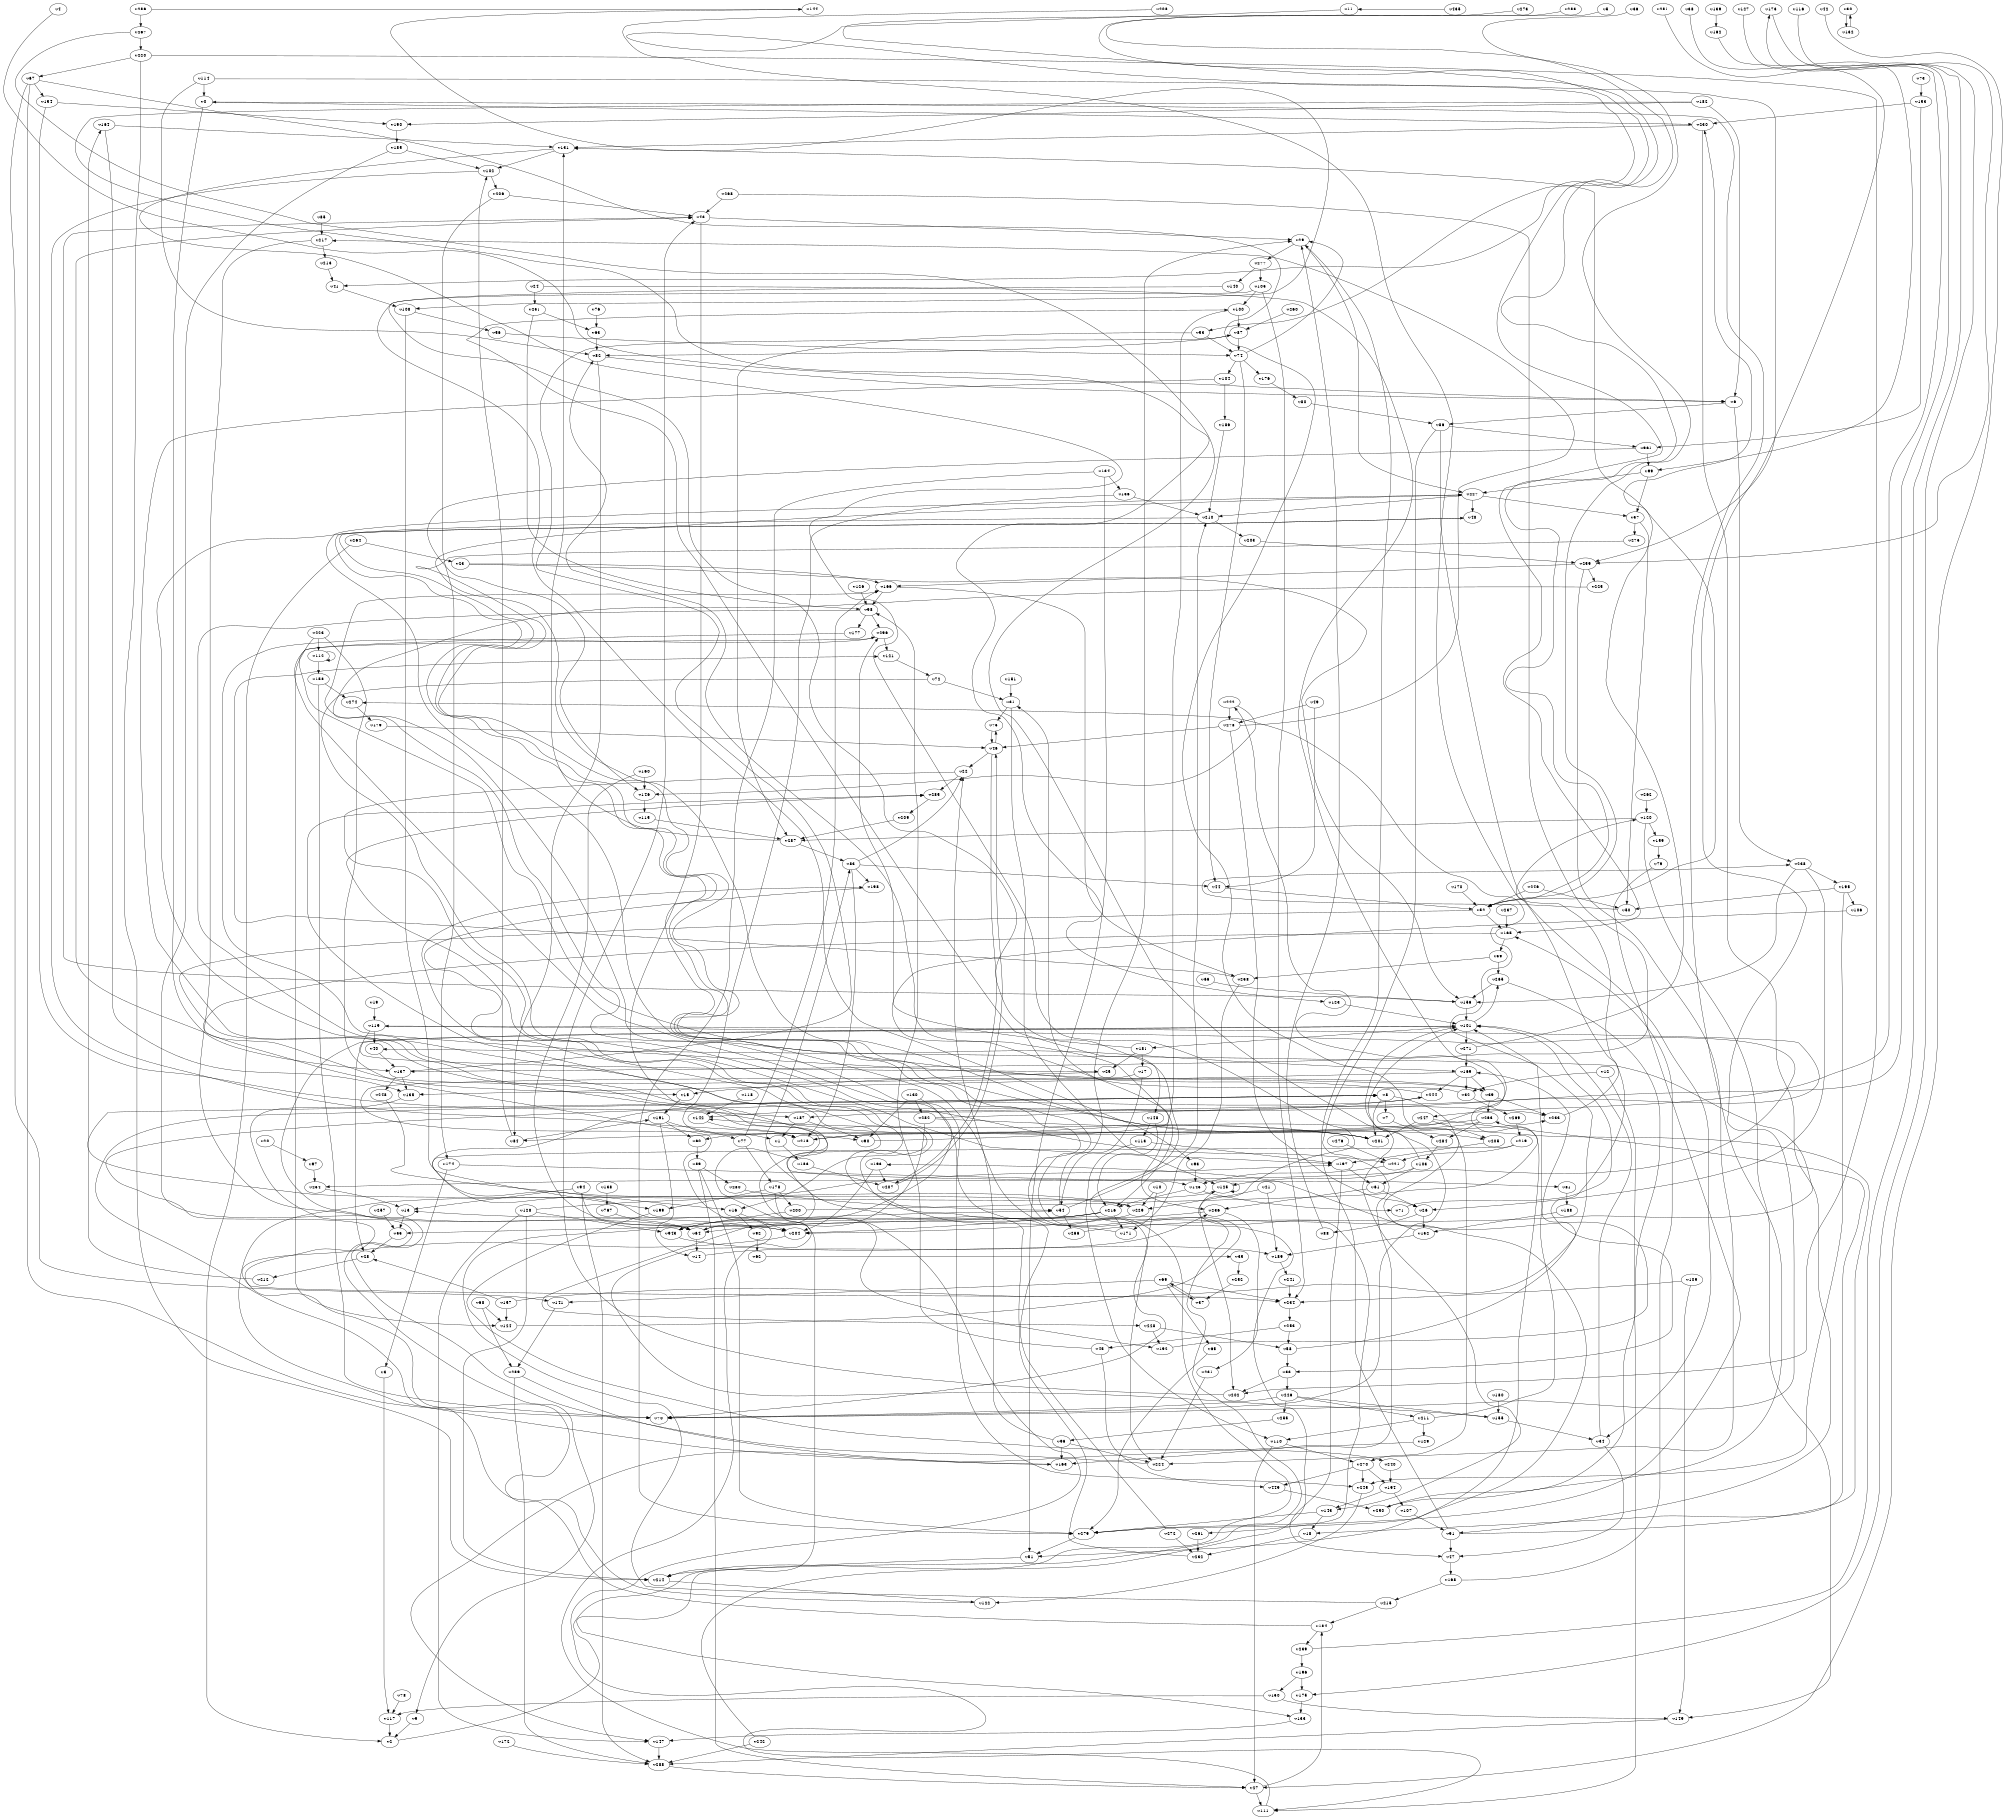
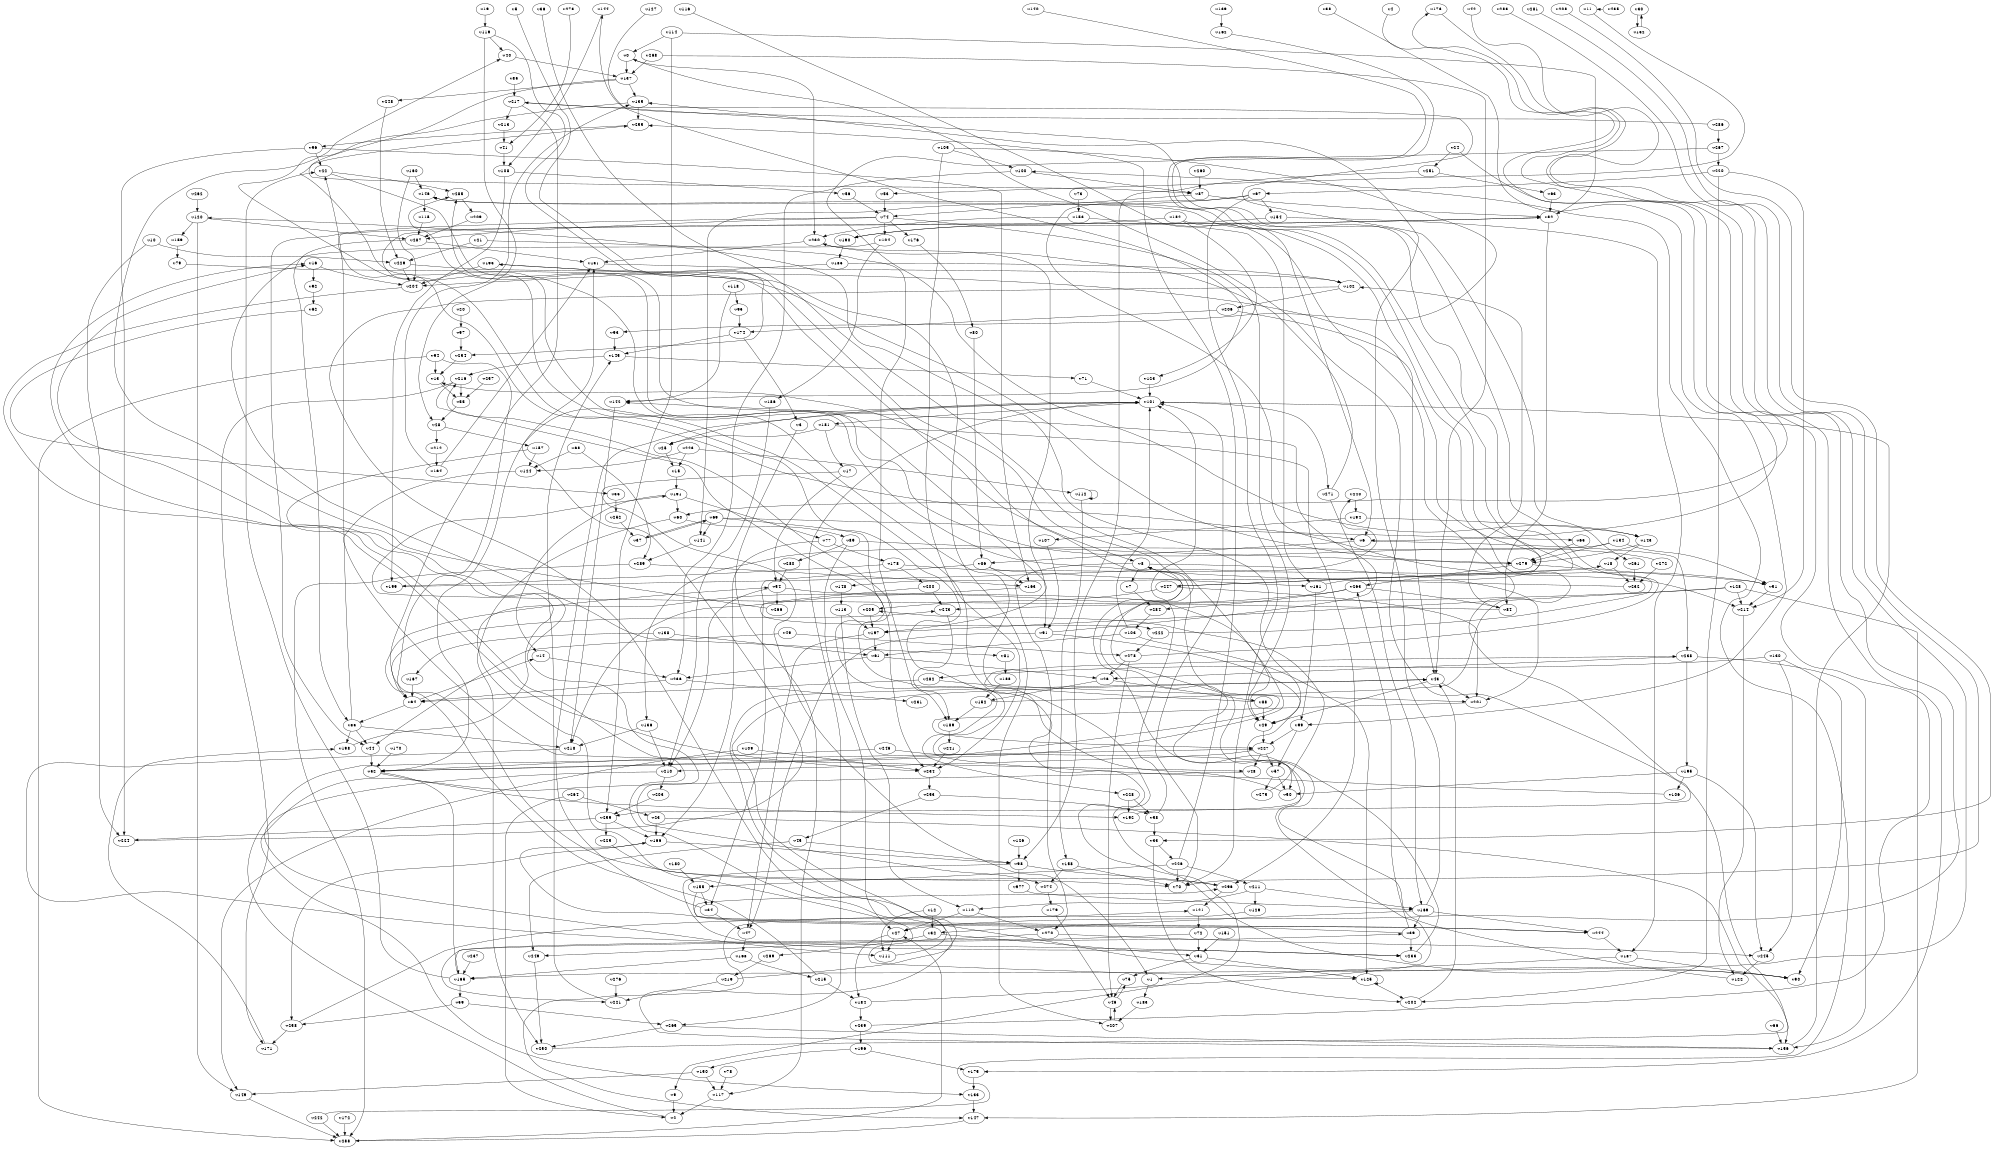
edge "v135" -> "v255": added
node "v277": removed
node "v76": removed
node "v95": added
edge "v53" -> "v287": now "v74" -> "v287"
edge "v88" -> "v255": added
node "v961": label "v961" -> "v161"
edge "v131" -> "v261": now "v217" -> "v261"
node "v177": label "v177" -> "v977"
edge "v138" -> "v61": added
edge "v60" -> "v250": added
edge "v46" -> "v22": now "v165" -> "v22"
edge "v282" -> "v119": removed
edge "v148" -> "v216": removed
node "v767": label "v767" -> "v167"
edge "v216" -> "v204": removed
node "v943": label "v943" -> "v243"
edge "v157" -> "v28": reversed
edge "v231" -> "v224": removed
edge "v270" -> "v194": removed
node "v449": label "v449" -> "v249"
